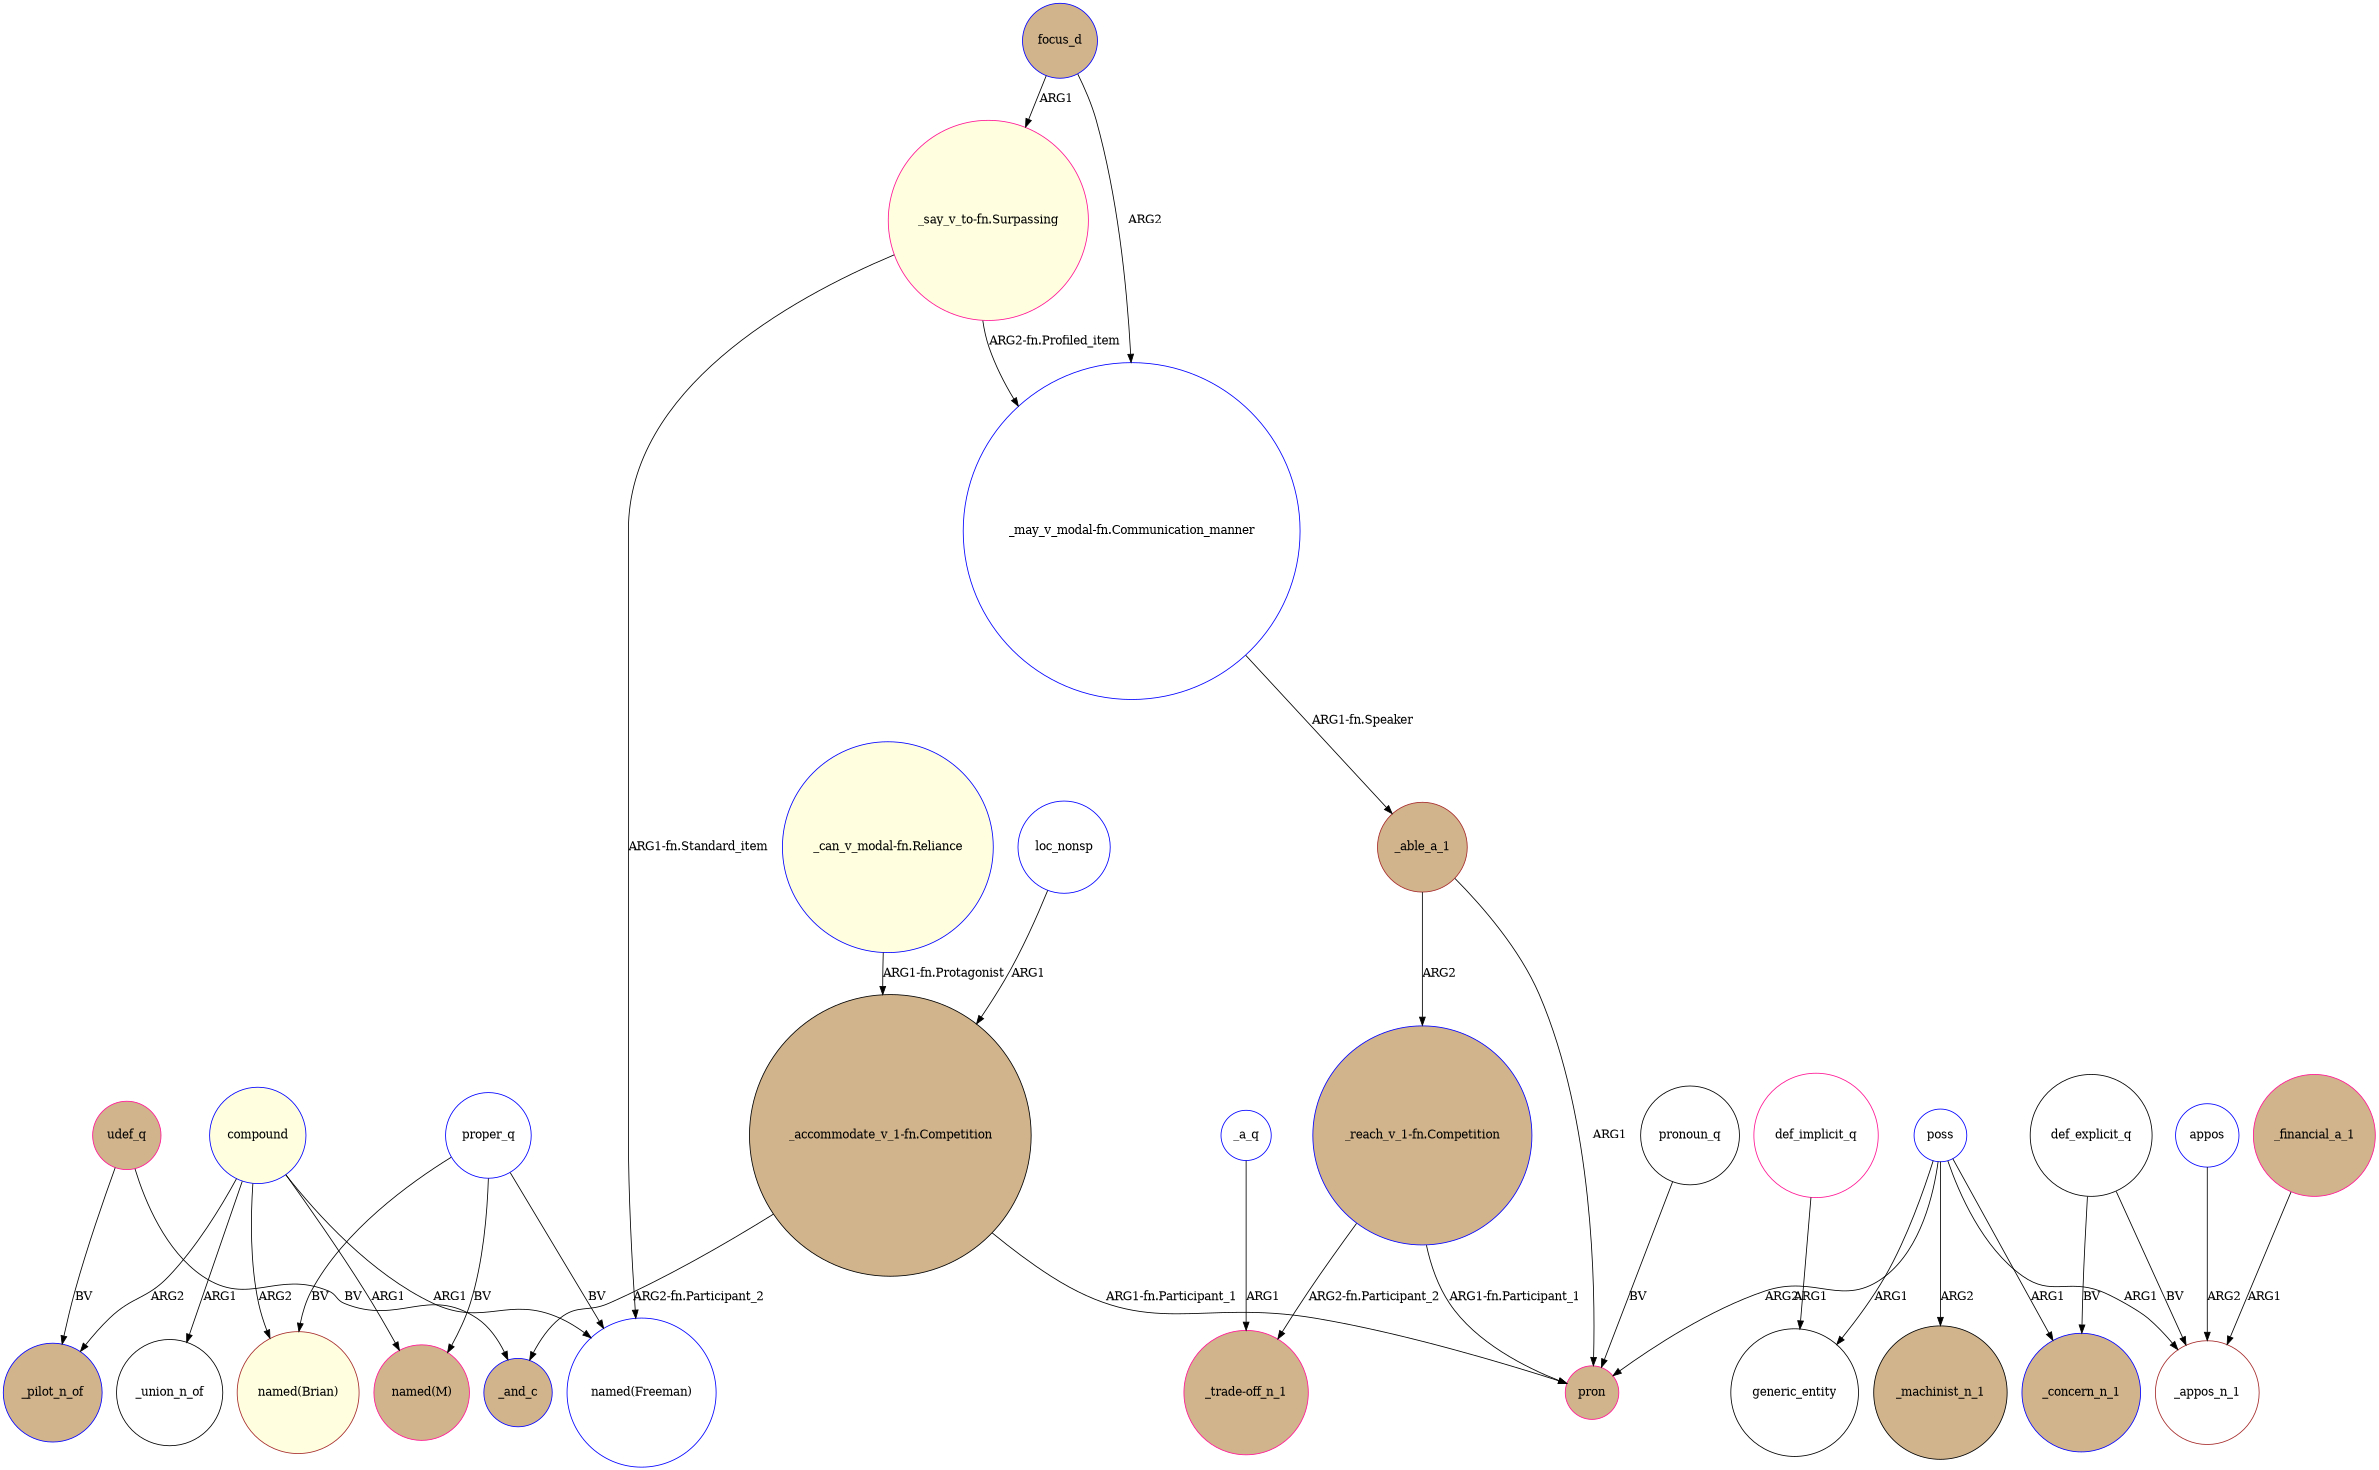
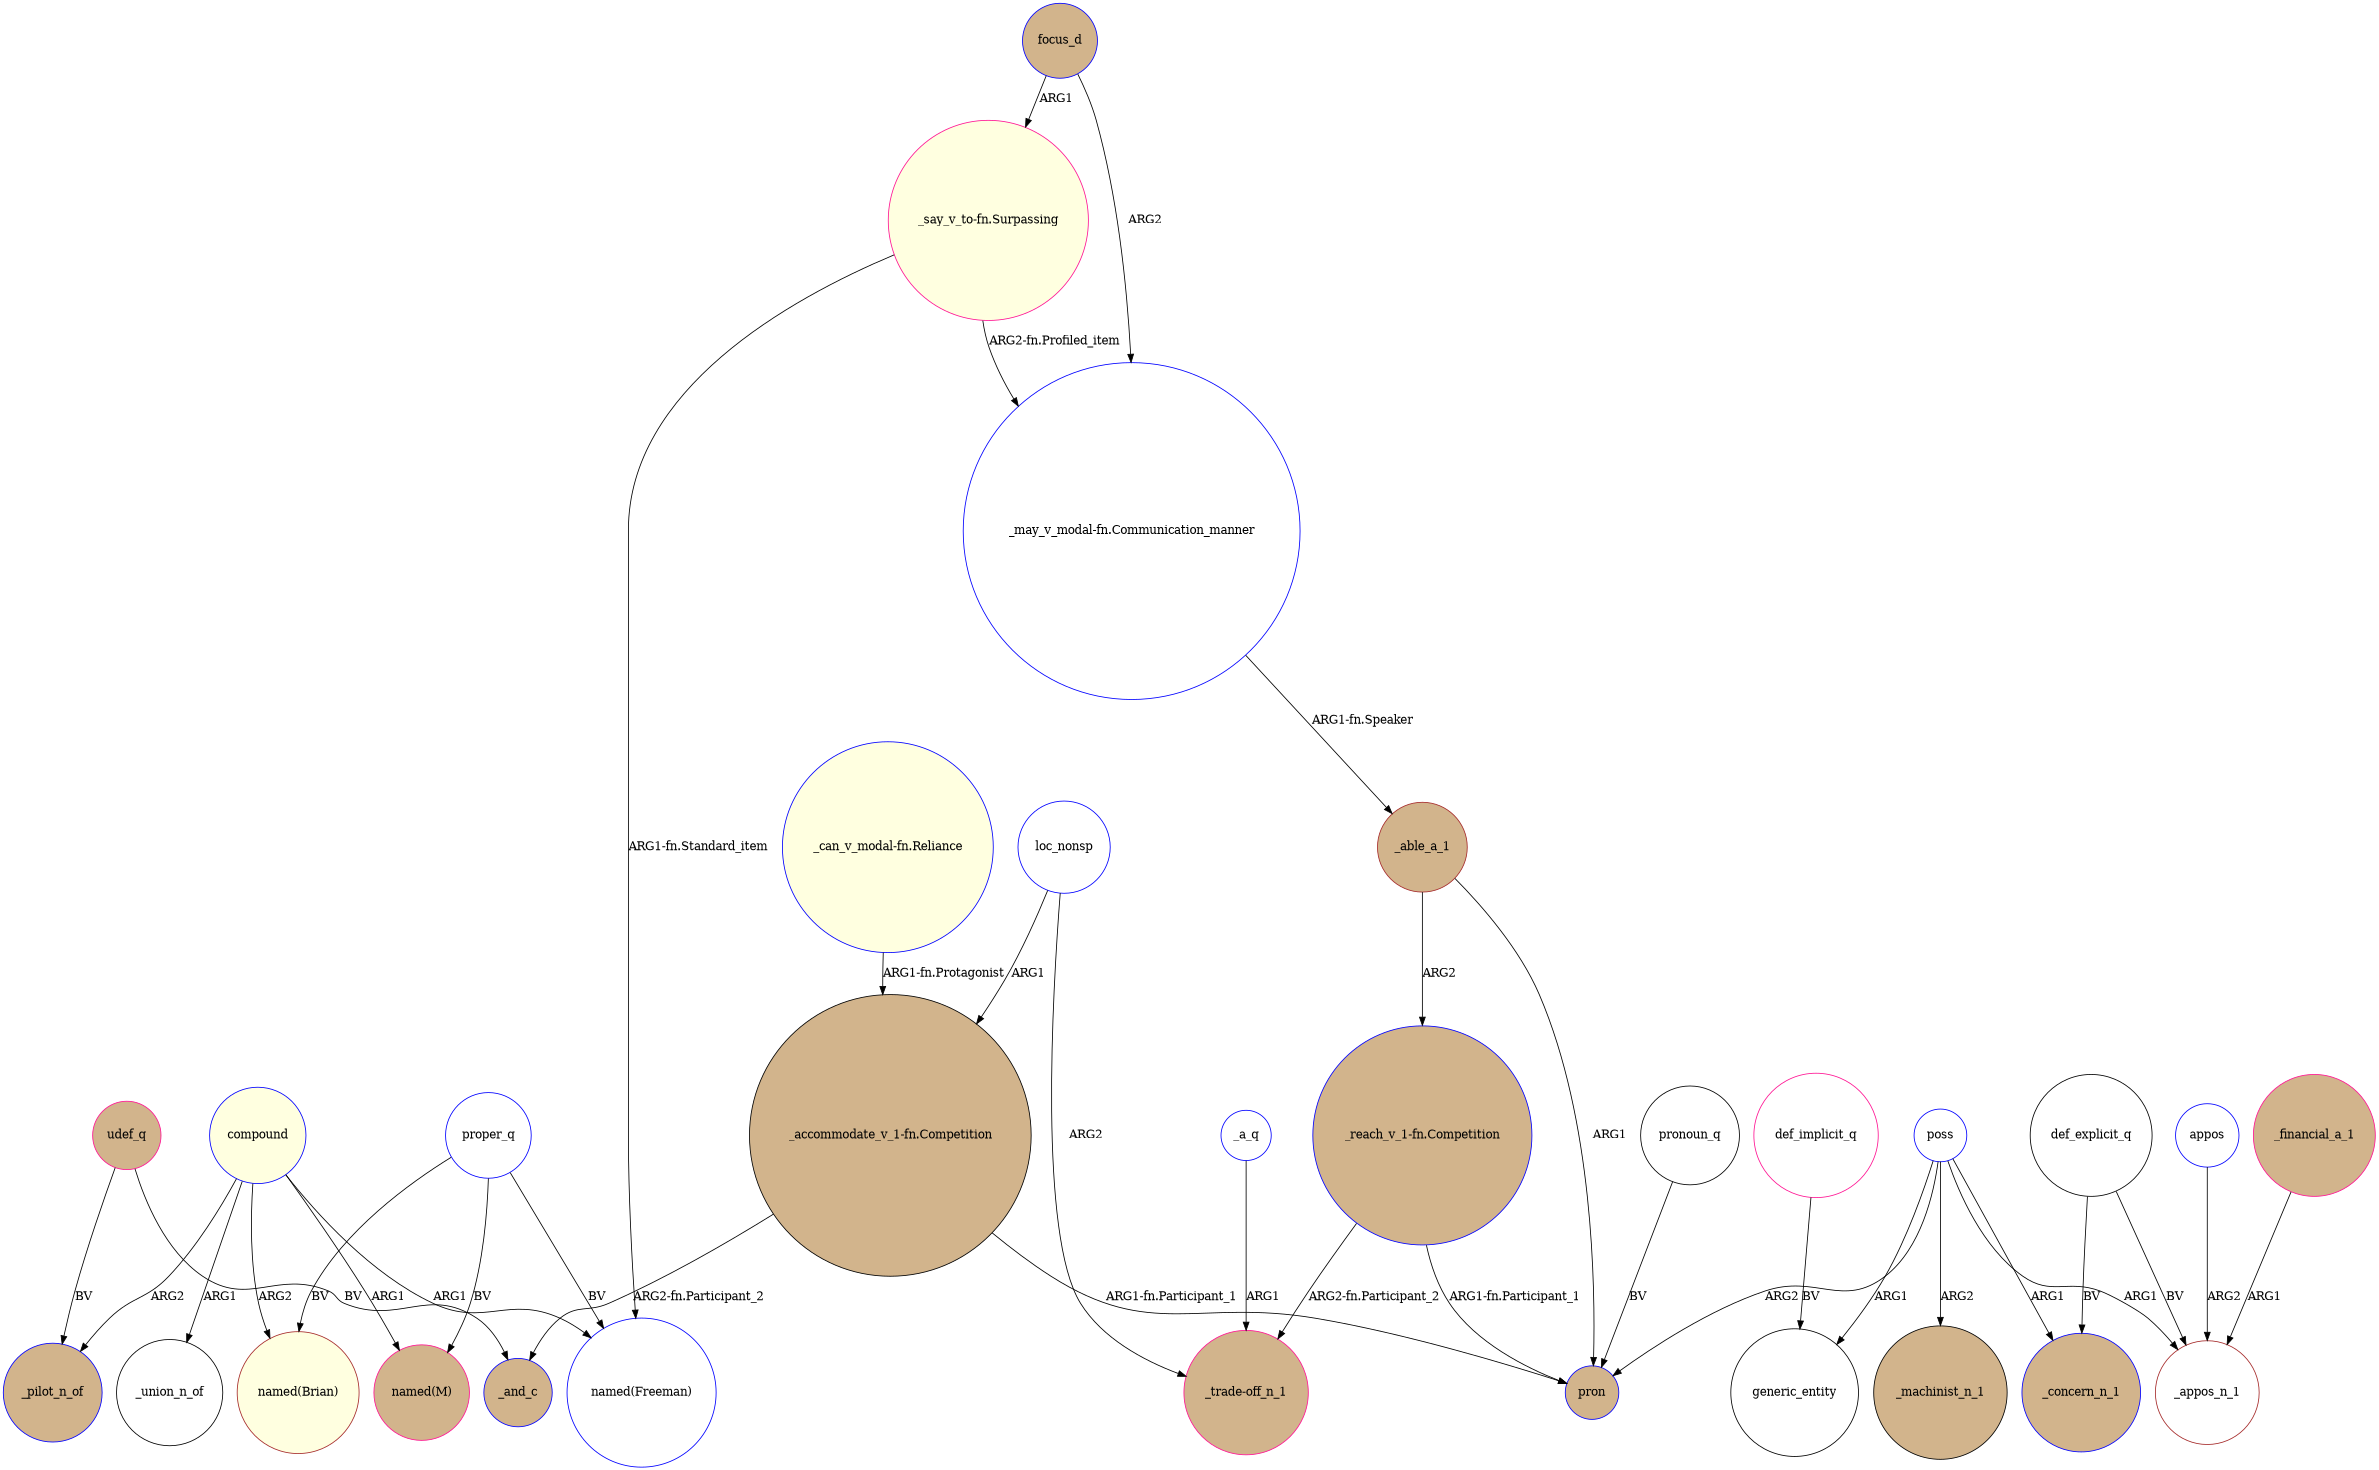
edge "loc_nonsp" -> "_trade-off_n_1": added, label "ARG2"
edge "def_implicit_q" -> "generic_entity": label "ARG1" -> "BV"
node "pron": color deeppink -> blue
